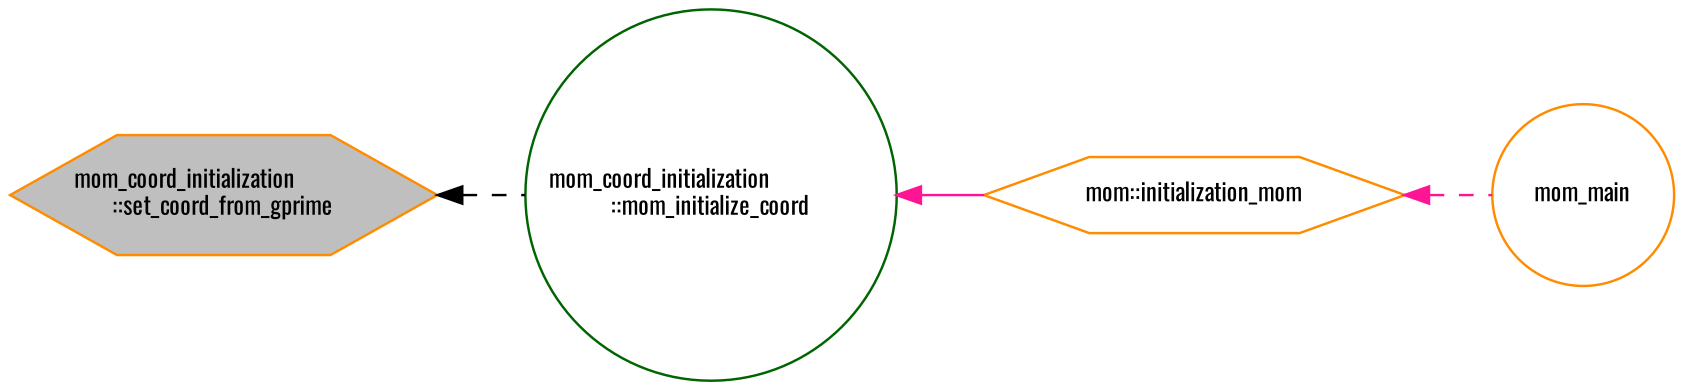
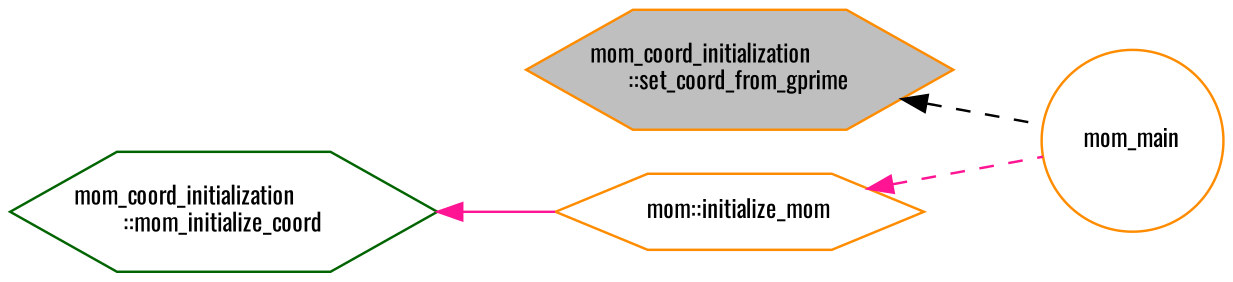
edge "mom_coord_initialization ::mom_initialize_coord" -> "mom_coord_initialization ::set_coord_from_gprime": now "mom_main" -> "mom_coord_initialization ::set_coord_from_gprime"
node "mom_coord_initialization ::mom_initialize_coord": shape circle -> hexagon
node "mom::initialization_mom": label "mom::initialization_mom" -> "mom::initialize_mom"
